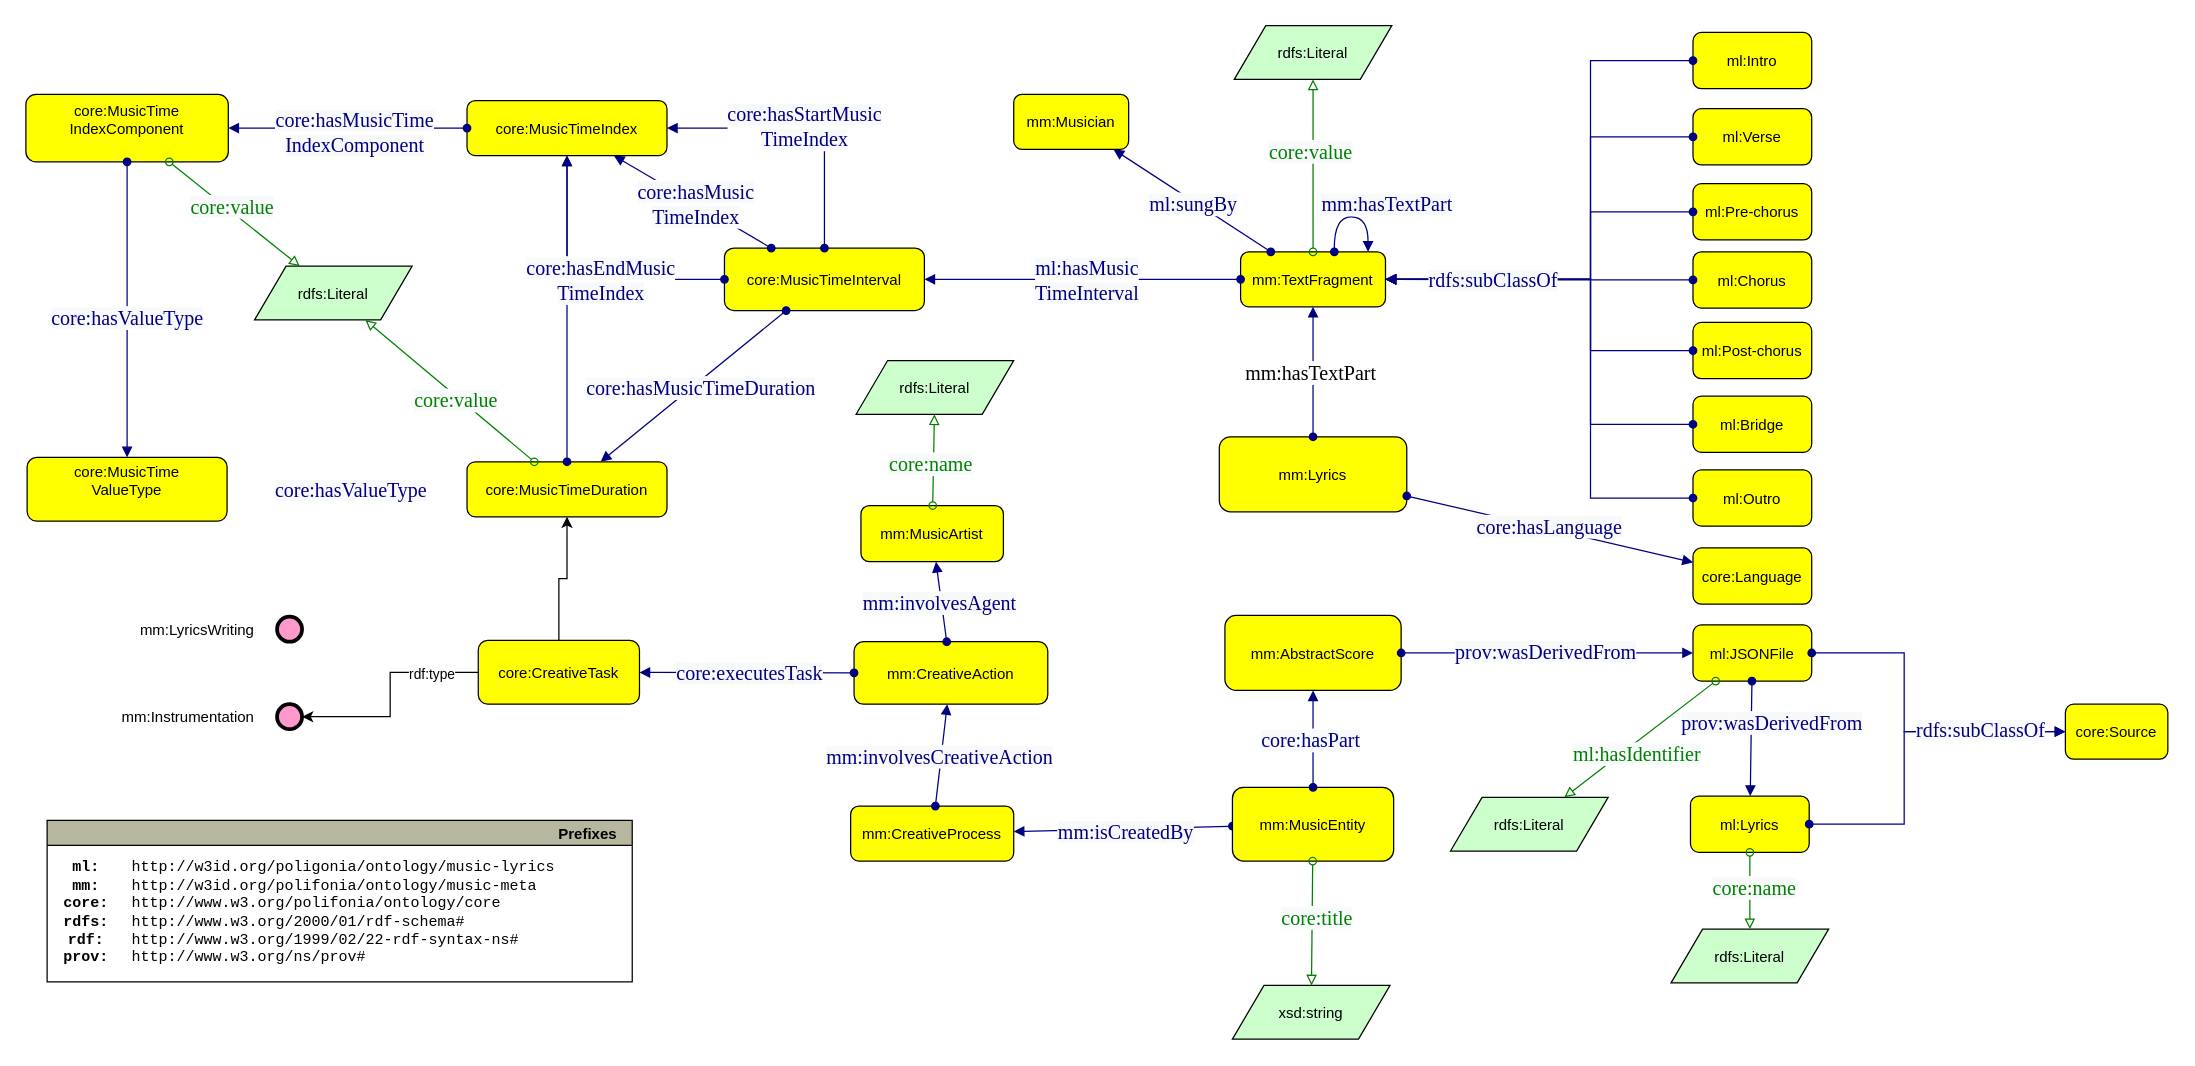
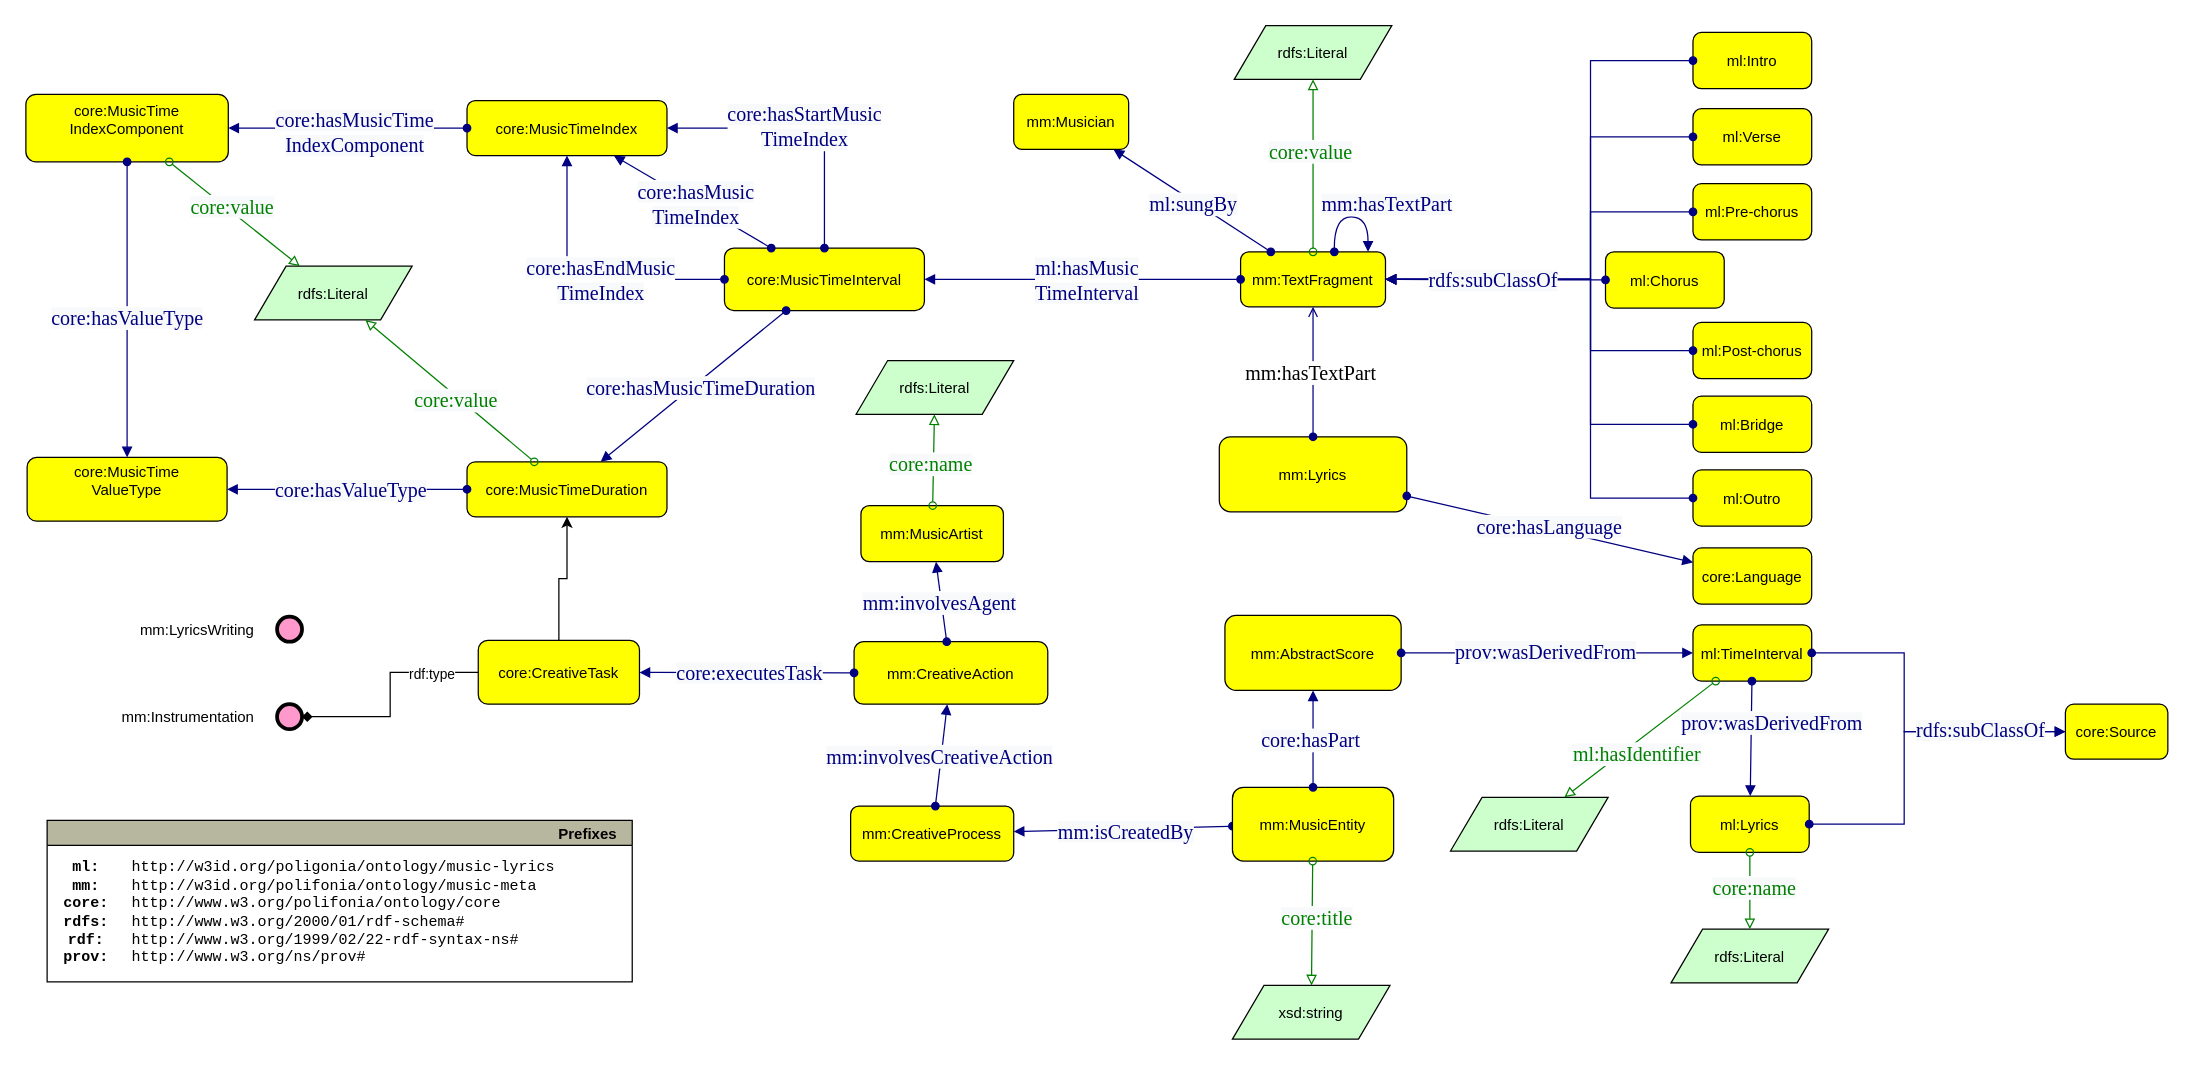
node "ml:Chorus": moved (1753, 280) -> (1665, 280)
edge "mm:TextFragment" -- "mm:Lyrics": arrowhead block -> open
edge "core:MusicTimeIndex" -- "core:MusicTimeDuration": now "core:MusicTime ValueType" -- "core:MusicTimeDuration"
node "ml:JSONFile": label "ml:JSONFile" -> "ml:TimeInterval"
edge "core:CreativeTask" -> "mm:Instrumentation": arrowhead classic -> diamond
